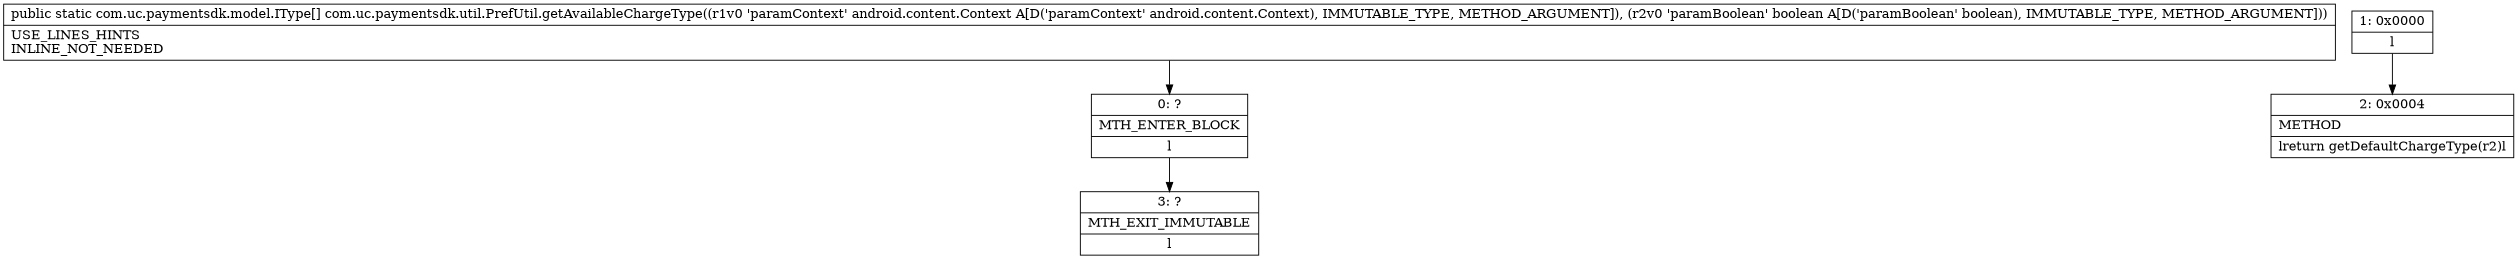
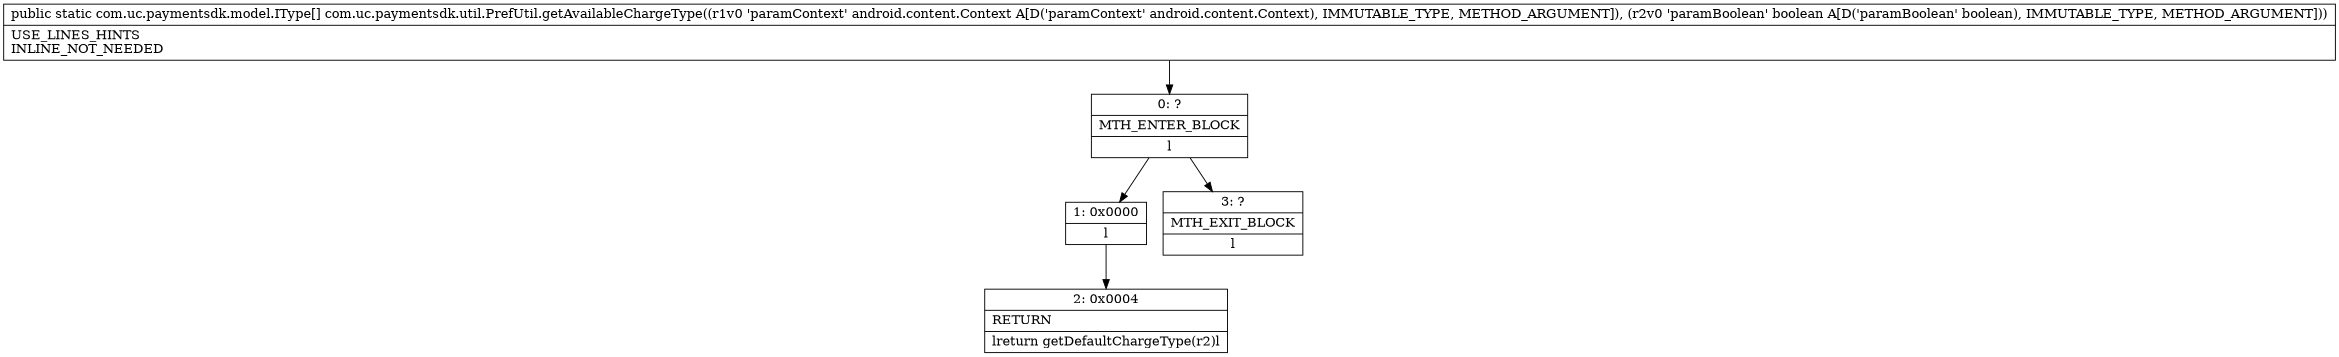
node "2: 0x0004": text "METHOD" -> "RETURN"
edge "0: ?" -> "1: 0x0000": added
node "3: ?": text "MTH_EXIT_IMMUTABLE" -> "MTH_EXIT_BLOCK"
